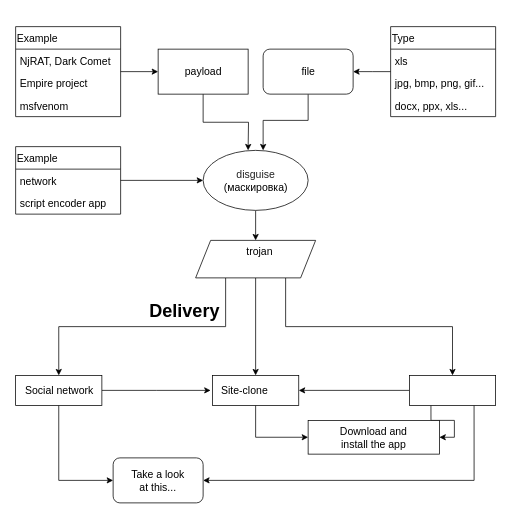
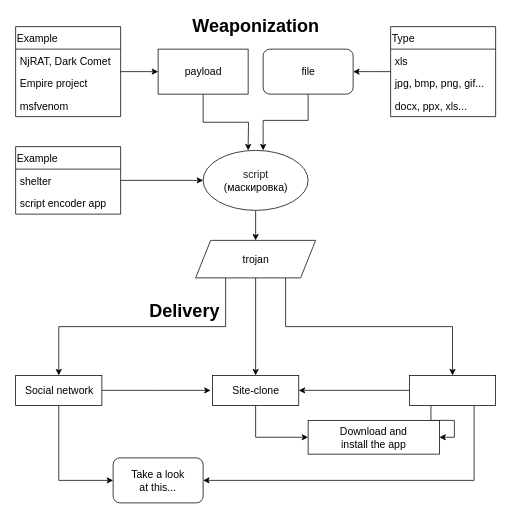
node "Weaponization": added
node "disguise (маскировка)": label "disguise (маскировка)" -> "script (маскировка)"
node "network": label "network" -> "shelter"
node "trojan": moved (259, 252) -> (255, 259)
node "Site-clone": moved (244, 390) -> (255, 390)
